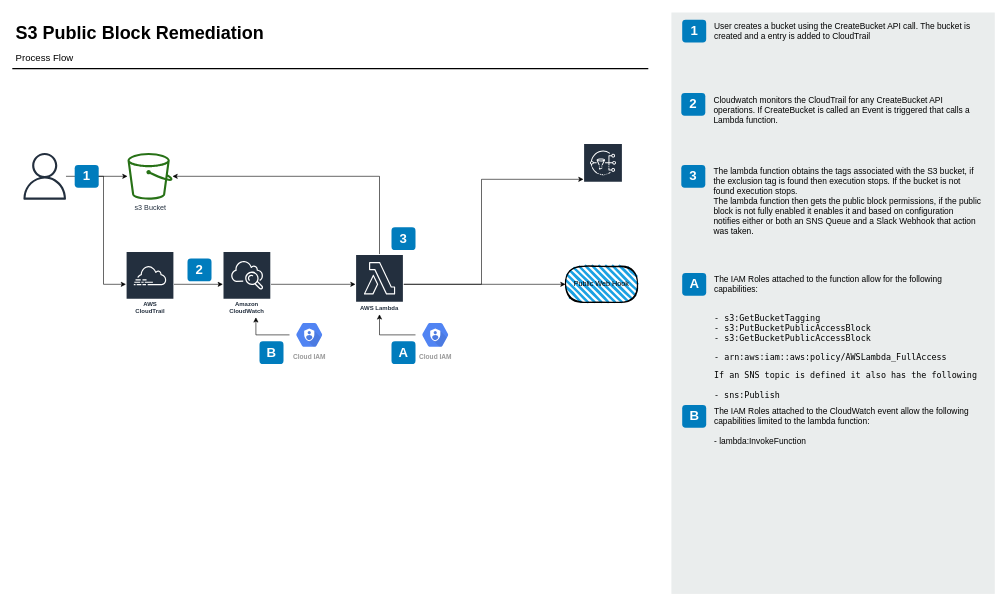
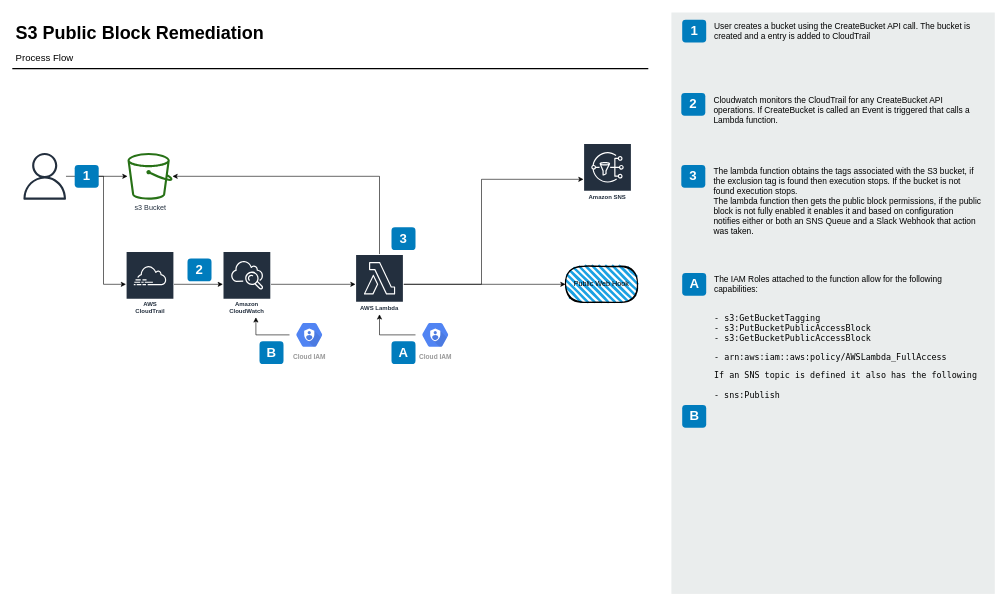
node "Amazon SNS": size 39x36 -> 48x60
node "The IAM Roles attached to the CloudWatch event allow the following capabilities limited to the lambda function: - lambda:InvokeFunction": removed
